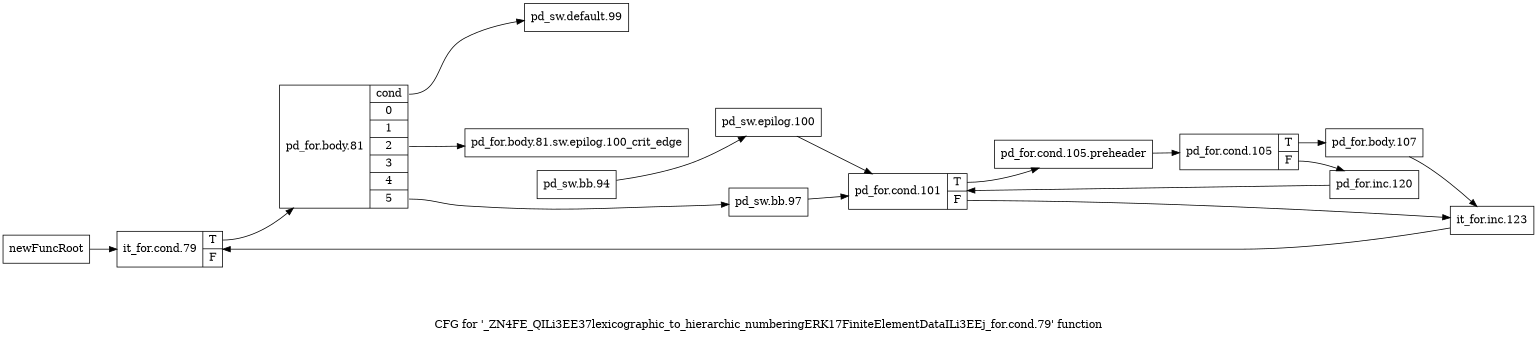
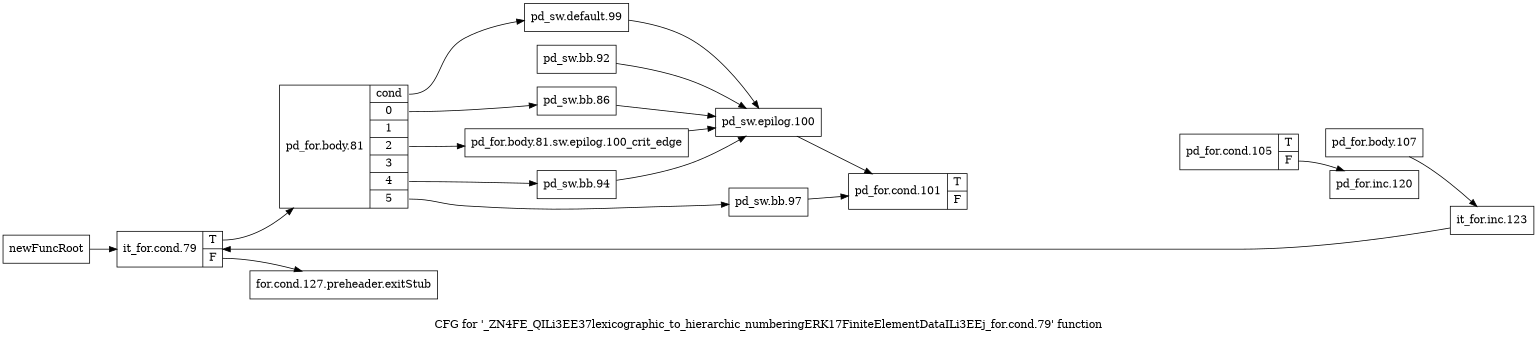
edge "pd_sw.default.99" -> "pd_sw.epilog.100": added
node "pd_sw.bb.92": added
node "pd_sw.bb.86": added
edge "pd_for.body.81.sw.epilog.100_crit_edge" -> "pd_sw.epilog.100": added
edge "pd_for.cond.105" -> "pd_for.body.107": removed
node "pd_for.cond.105.preheader": removed
edge "pd_for.body.81" -> "pd_sw.bb.94": added
edge "pd_for.inc.120" -> "pd_for.cond.101": removed
edge "pd_for.cond.101" -> "it_for.inc.123": removed
node "for.cond.127.preheader.exitStub": added
